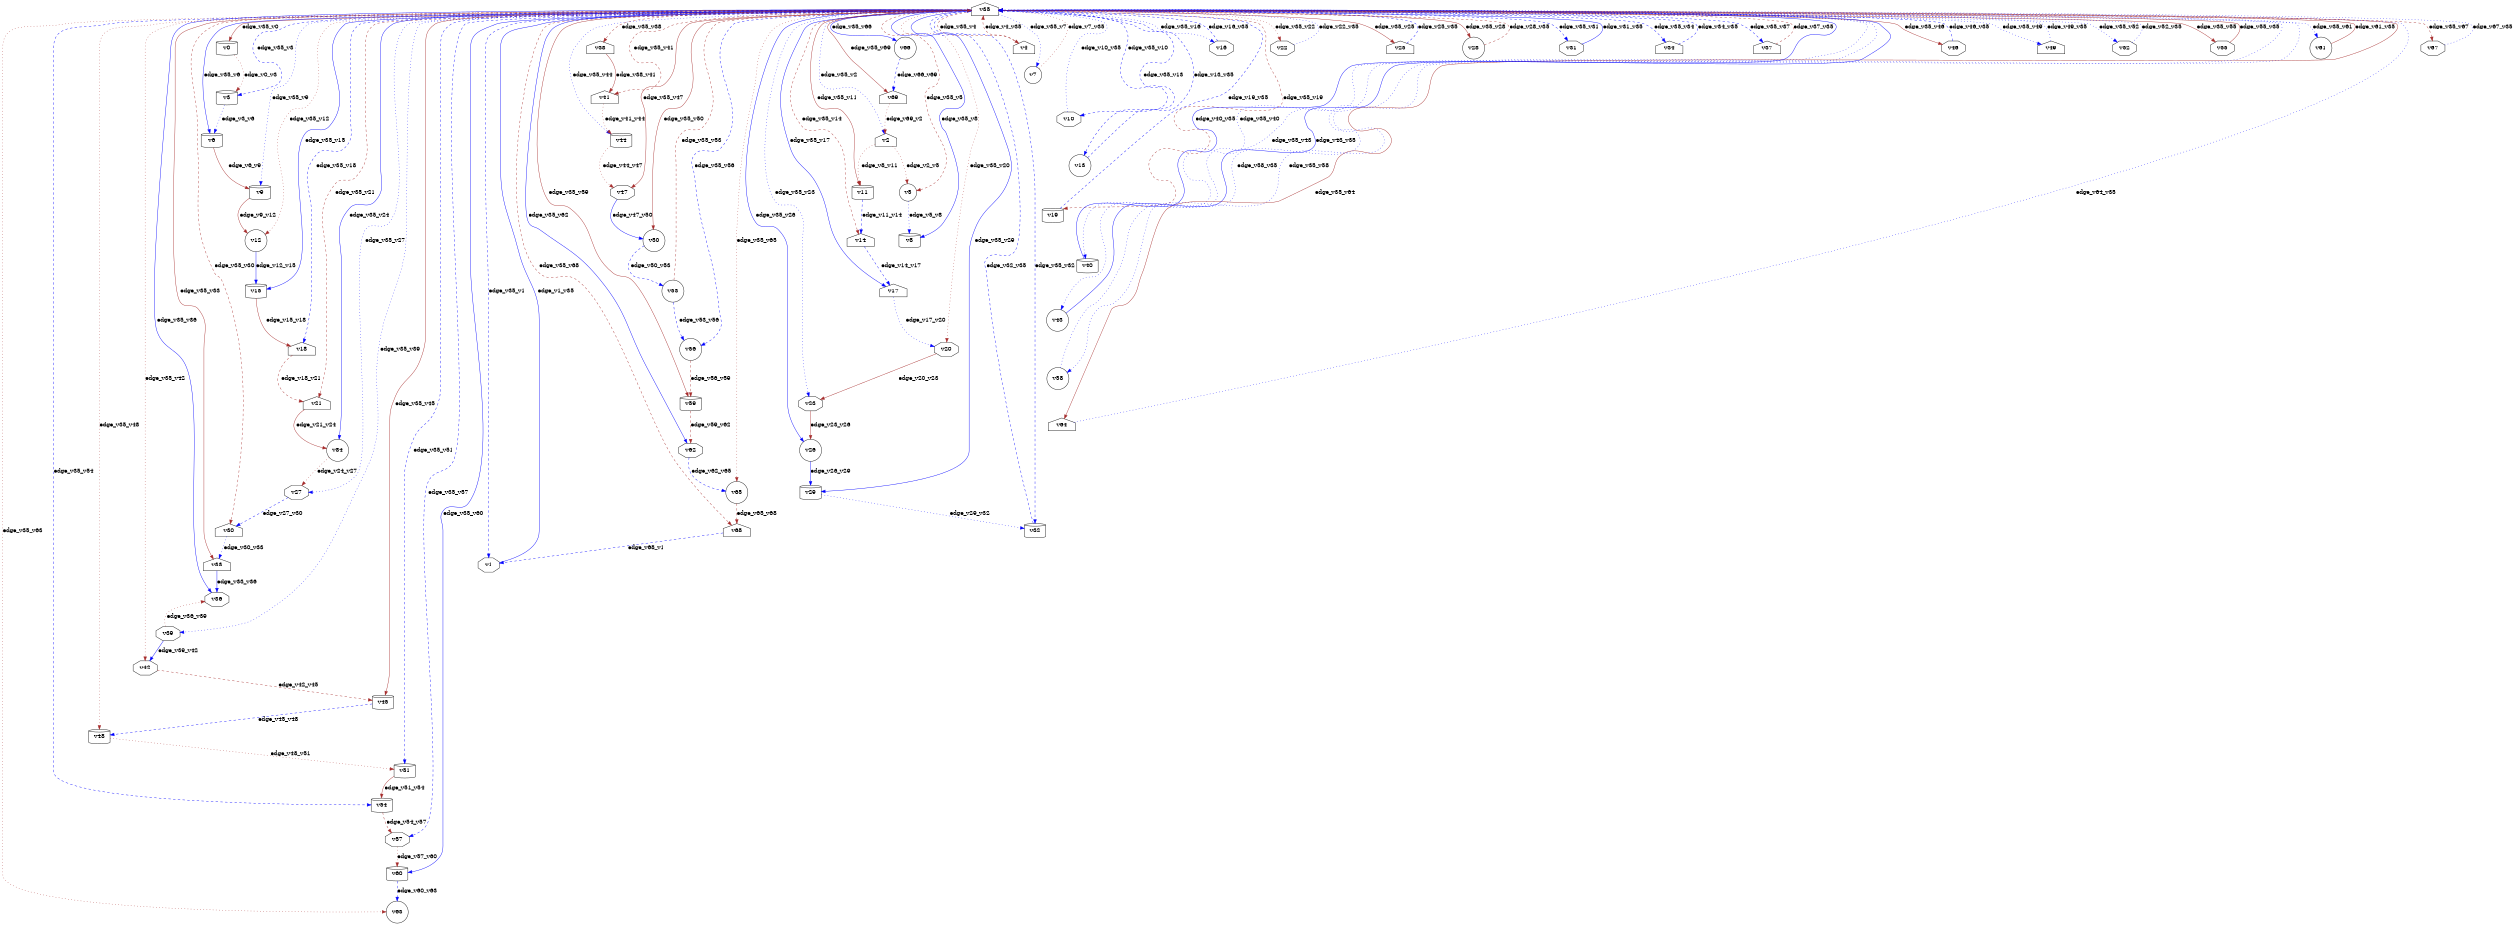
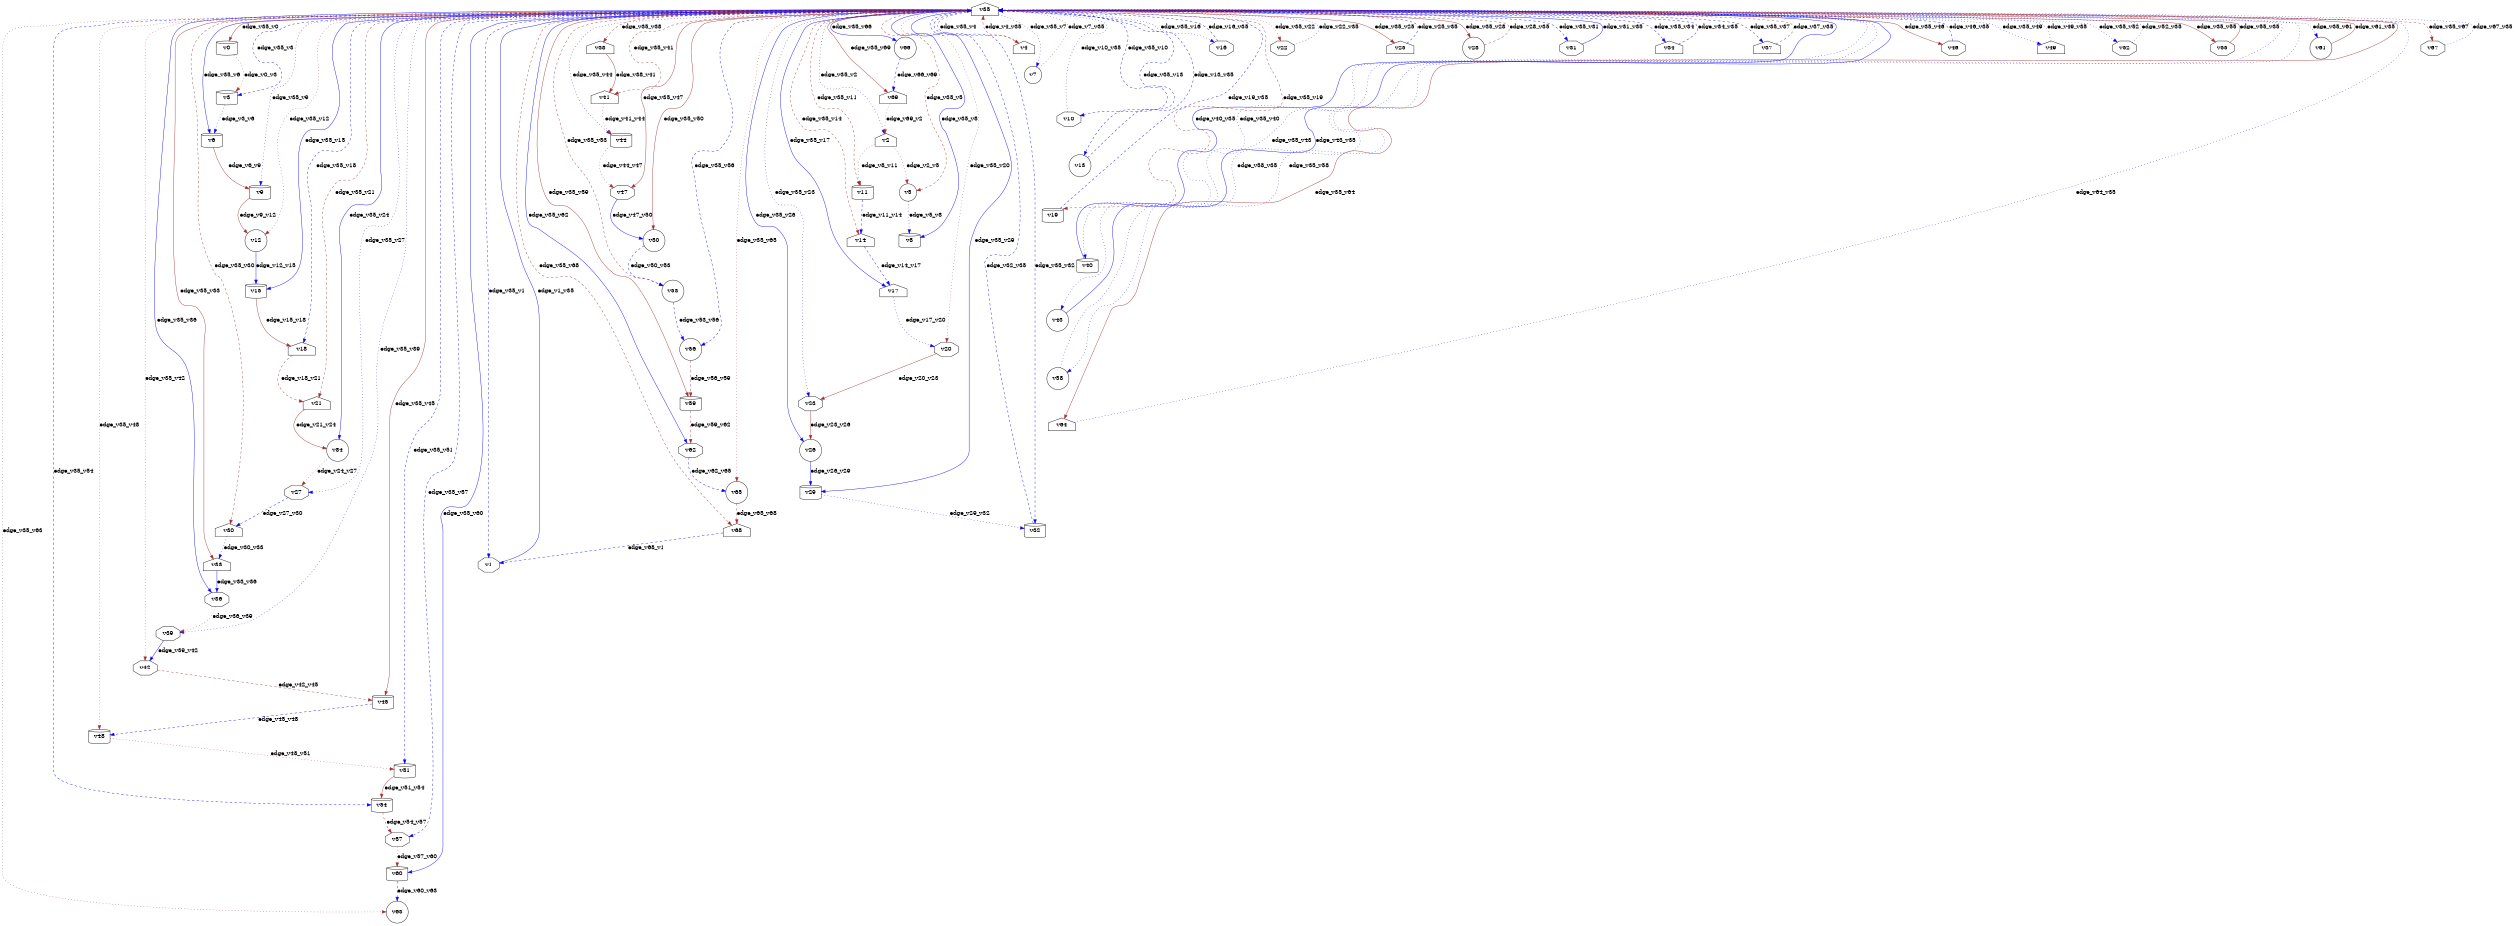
edge "v53" -> "v35": reversed
edge "v35" -> "v11": style solid -> dashed
edge "v39" -> "v36": reversed
